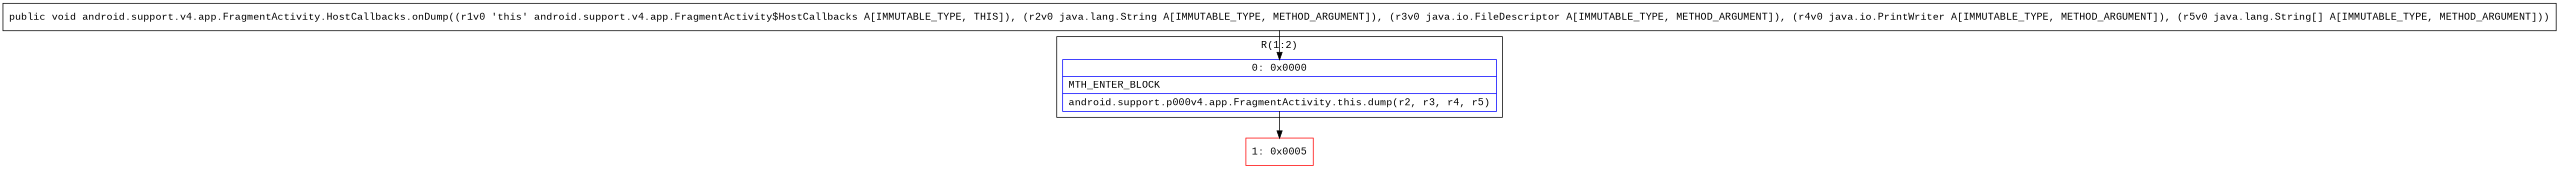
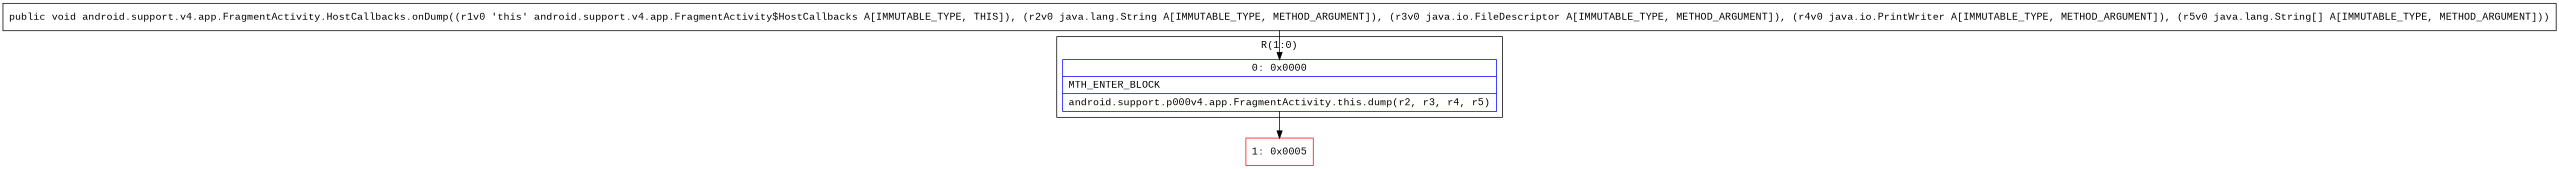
cluster "R(1:2)": label "R(1:2)" -> "R(1:0)"
